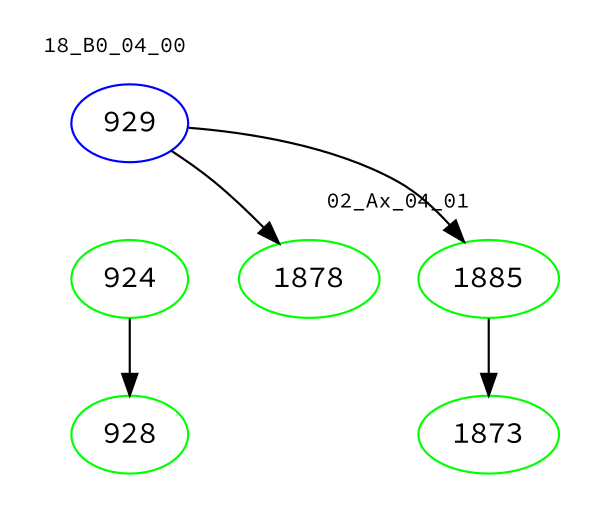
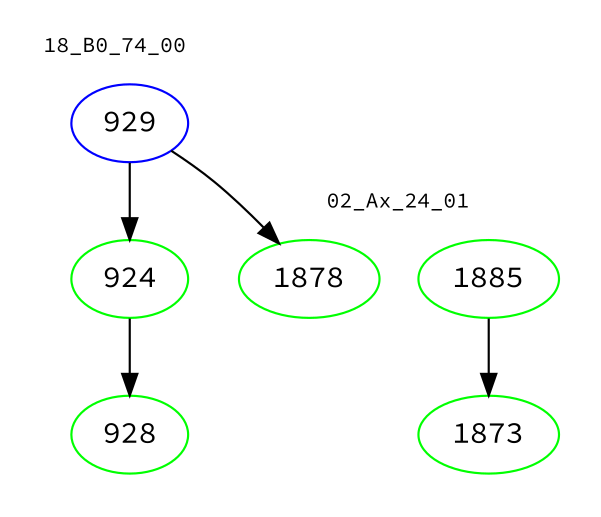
cluster "18_B0_04_00": label "18_B0_04_00" -> "18_B0_74_00"
edge "929" -> "1885": now "929" -> "924"
cluster "02_Ax_04_01": label "02_Ax_04_01" -> "02_Ax_24_01"
